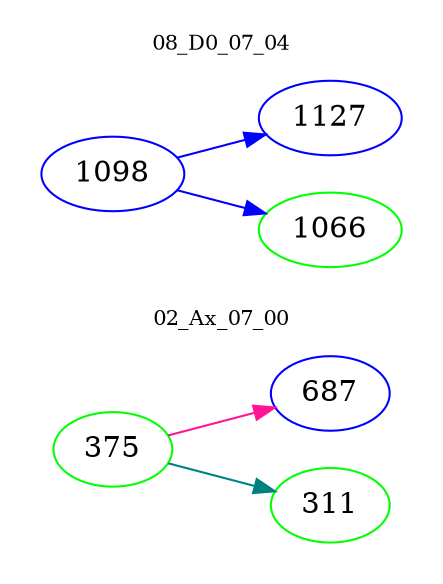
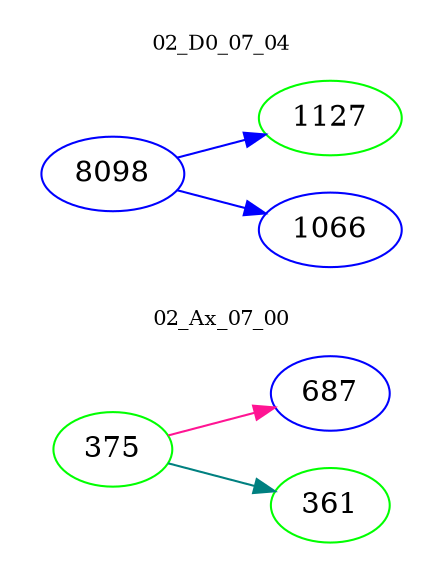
cluster "08_D0_07_04": label "08_D0_07_04" -> "02_D0_07_04"
node "1127": color blue -> green
node "1098": label "1098" -> "8098"
node "1066": color green -> blue
node "311": label "311" -> "361"
